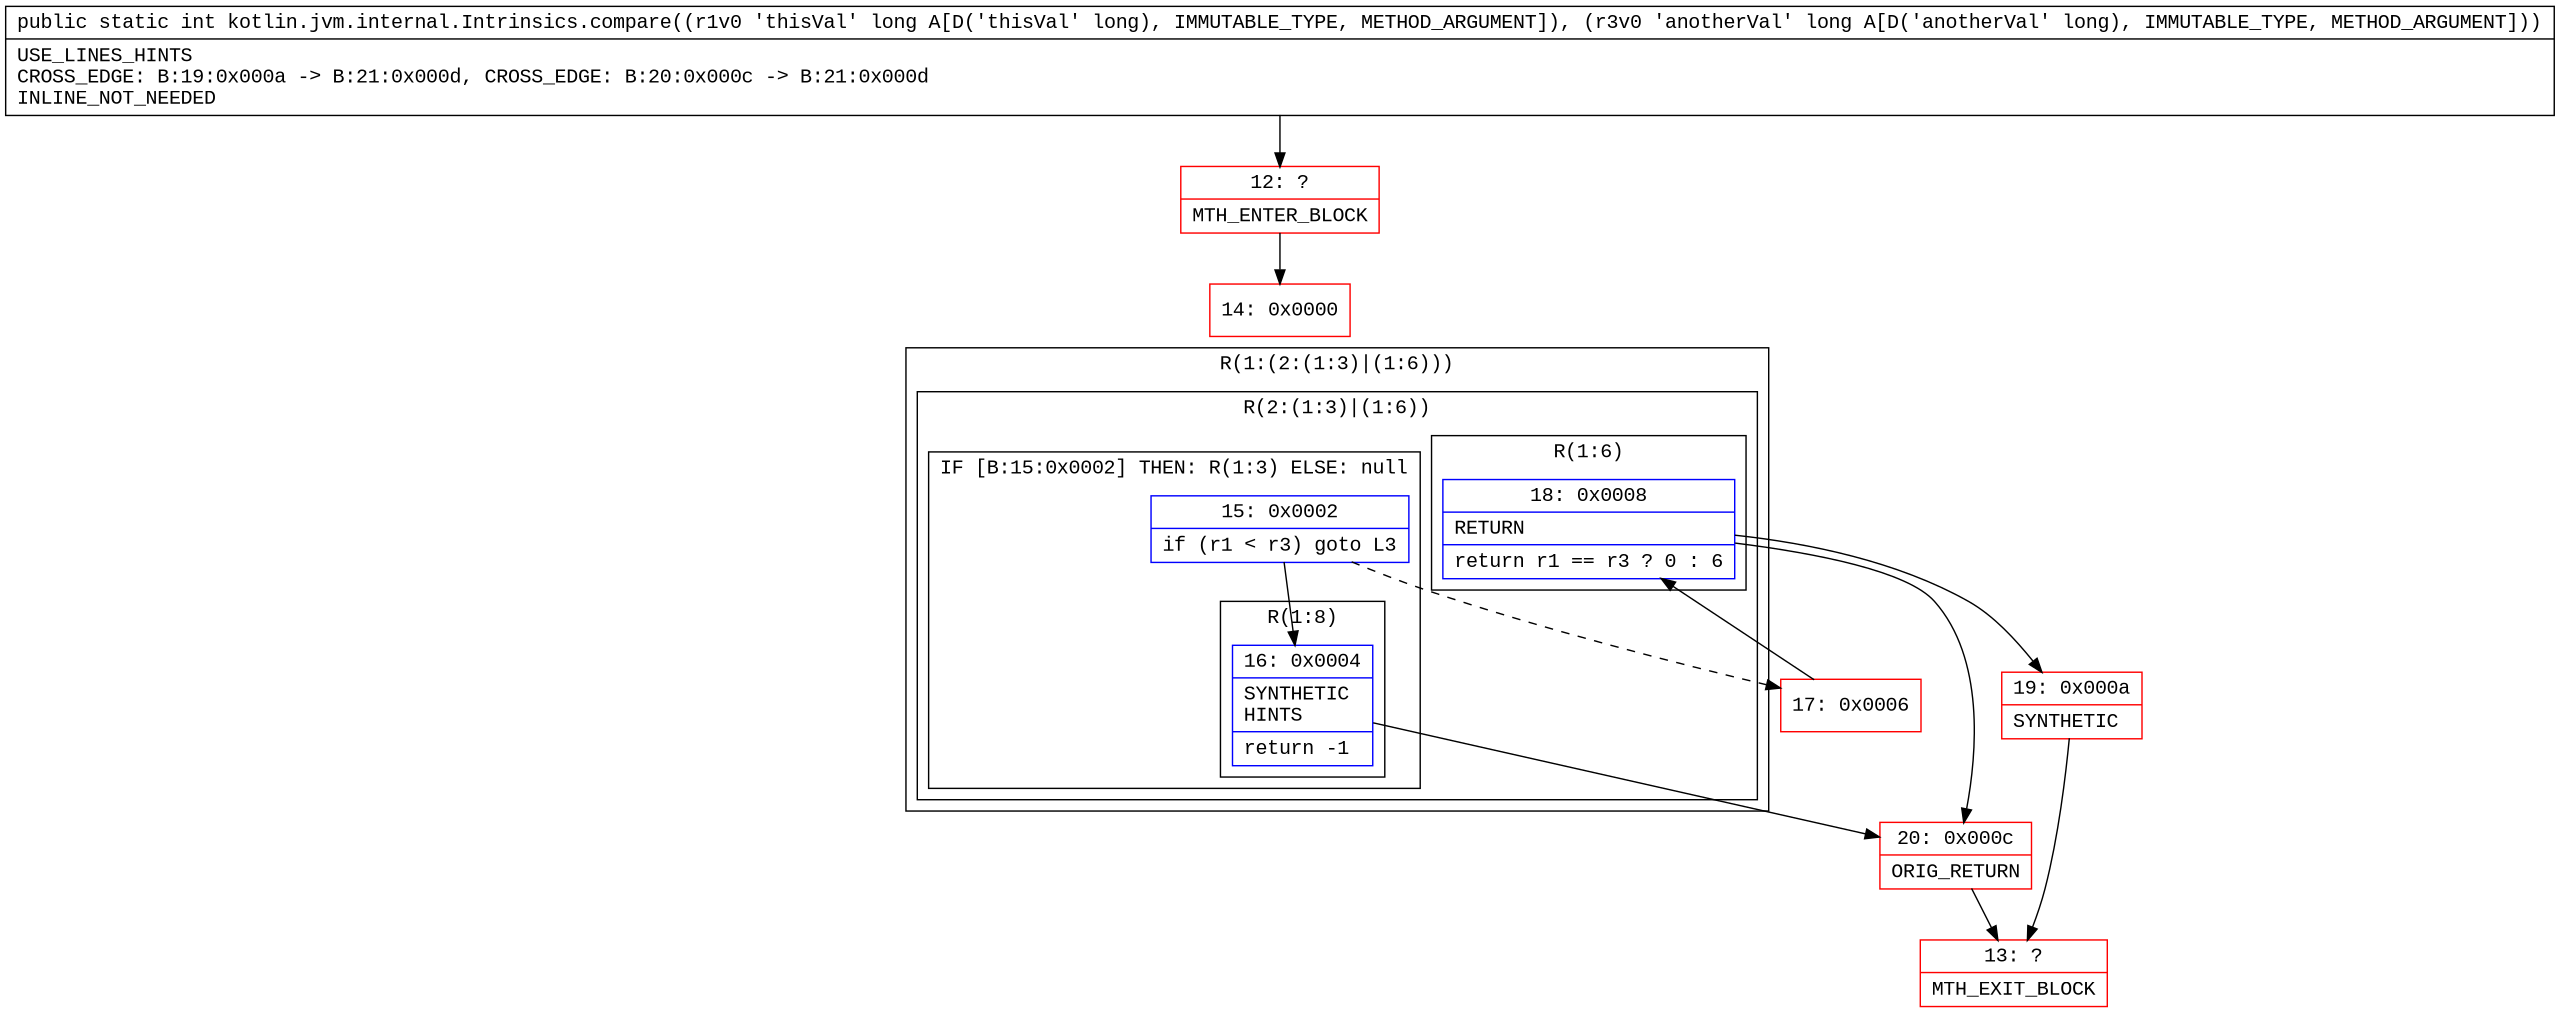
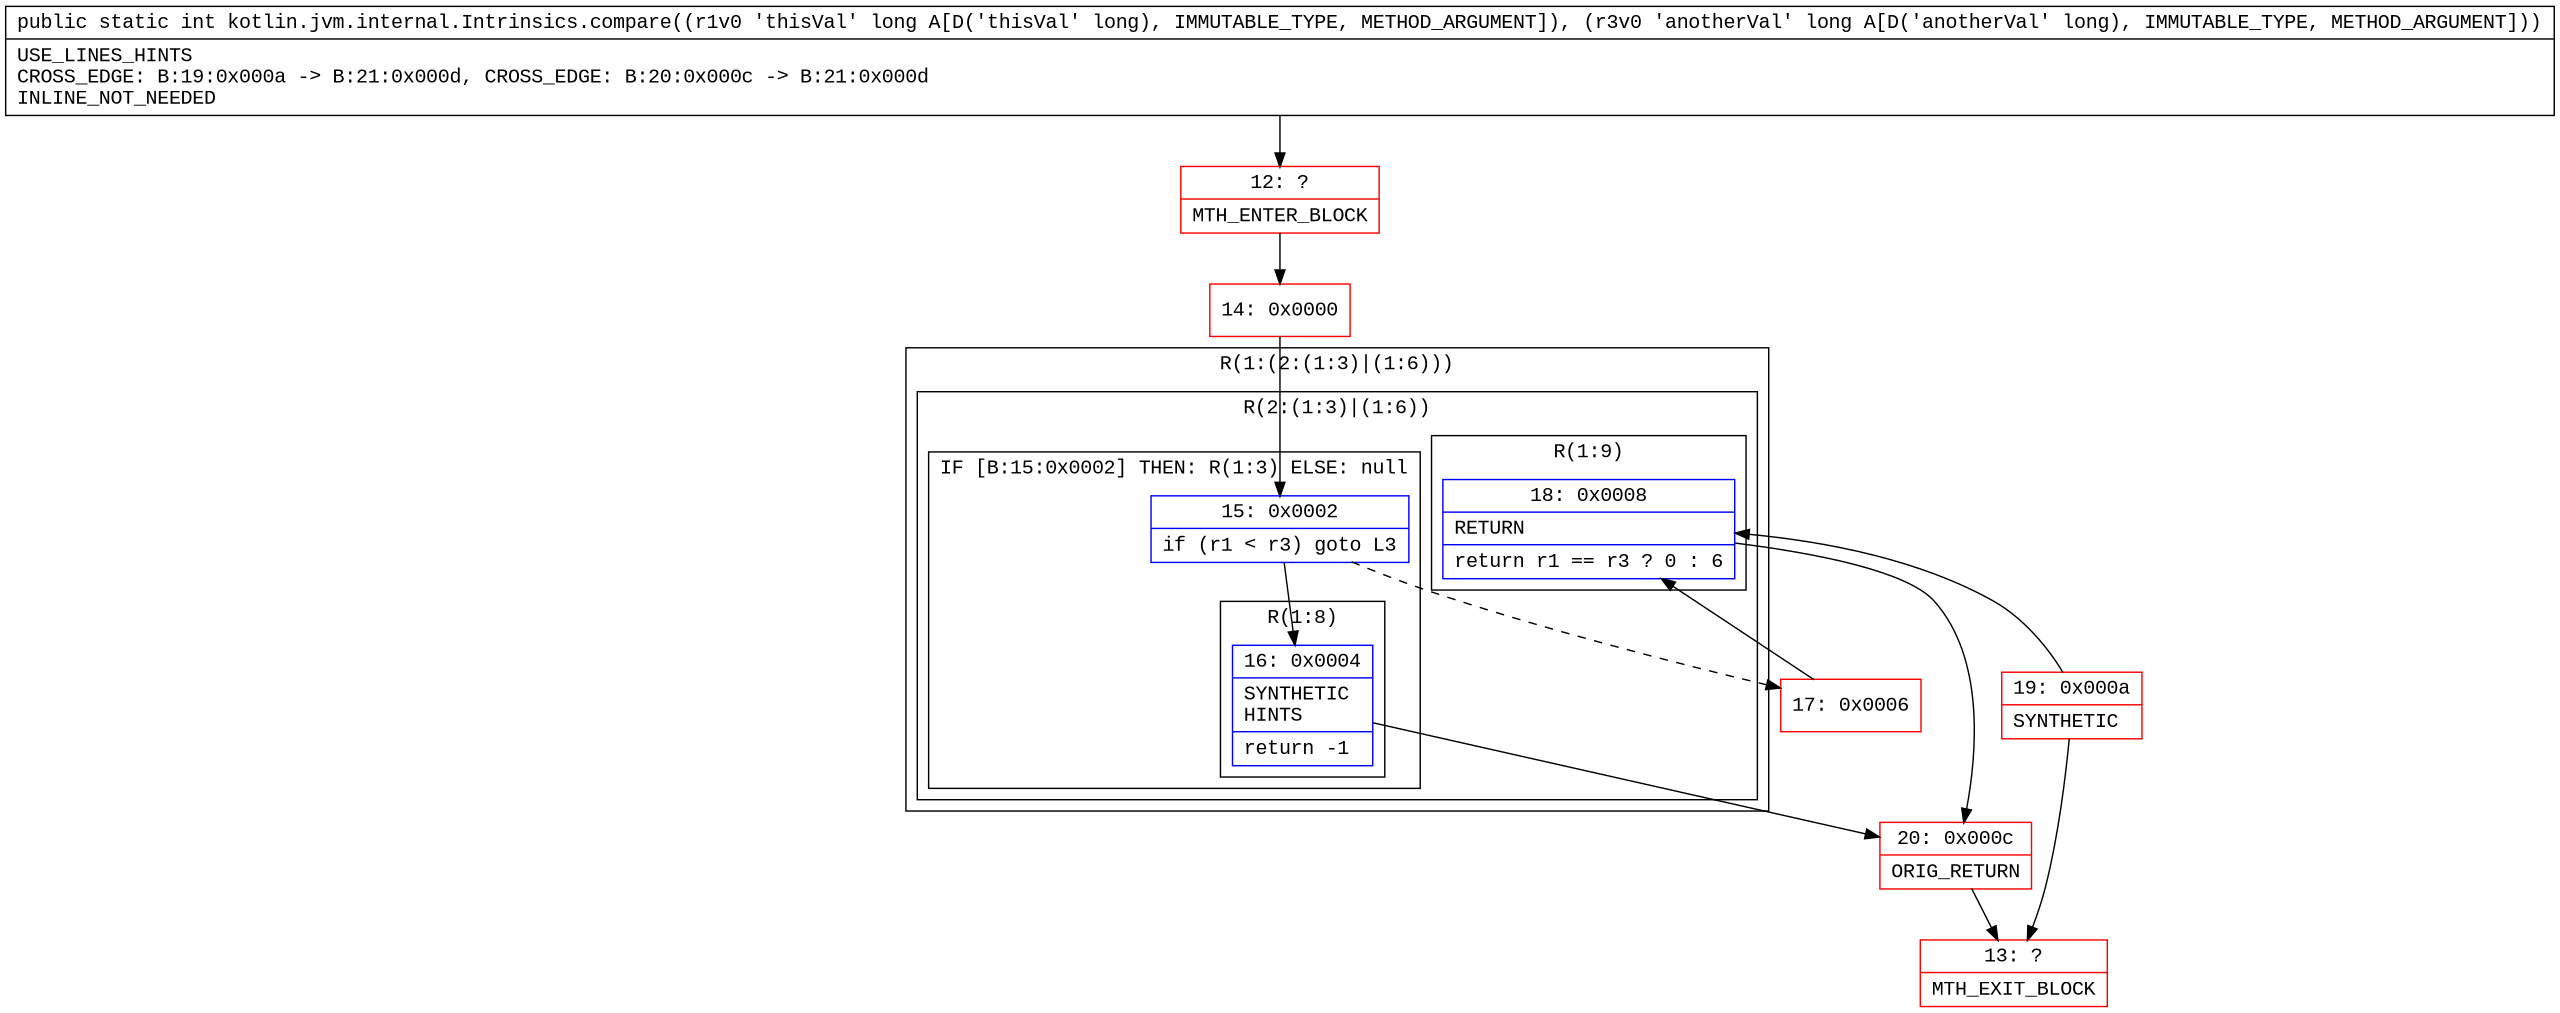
edge "14: 0x0000" -> "15: 0x0002": added
cluster "R(1:6)": label "R(1:6)" -> "R(1:9)"
edge "18: 0x0008" -> "19: 0x000a": reversed
